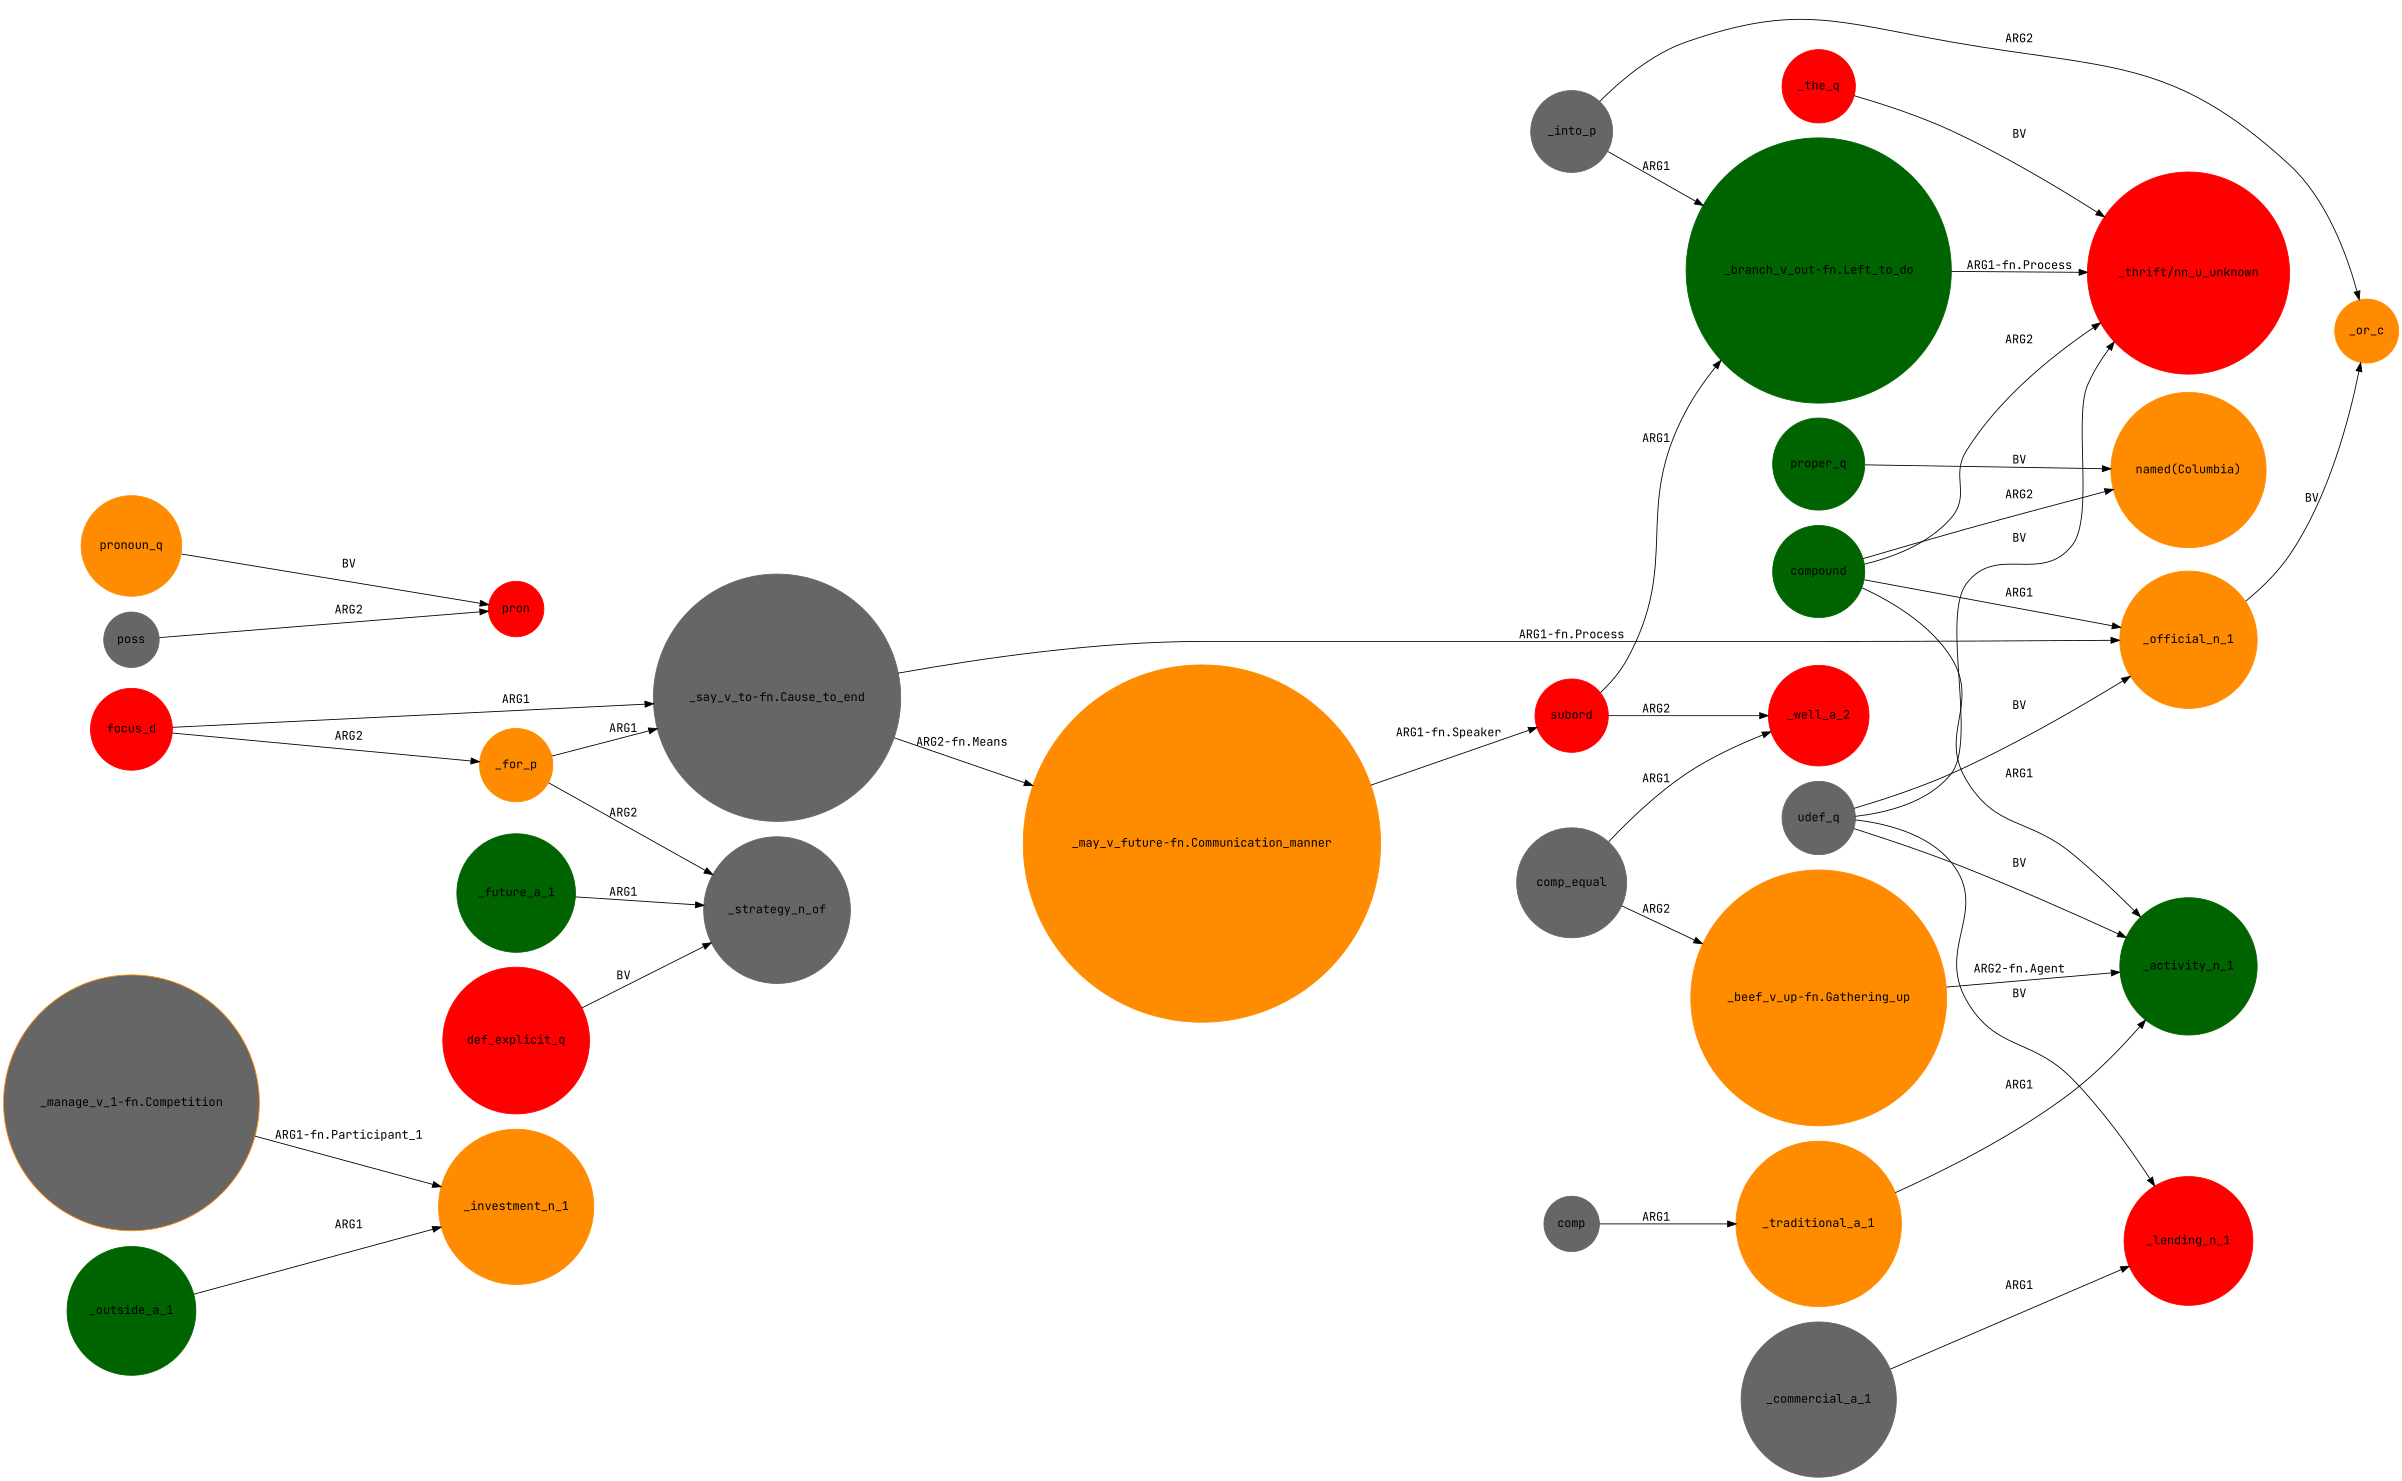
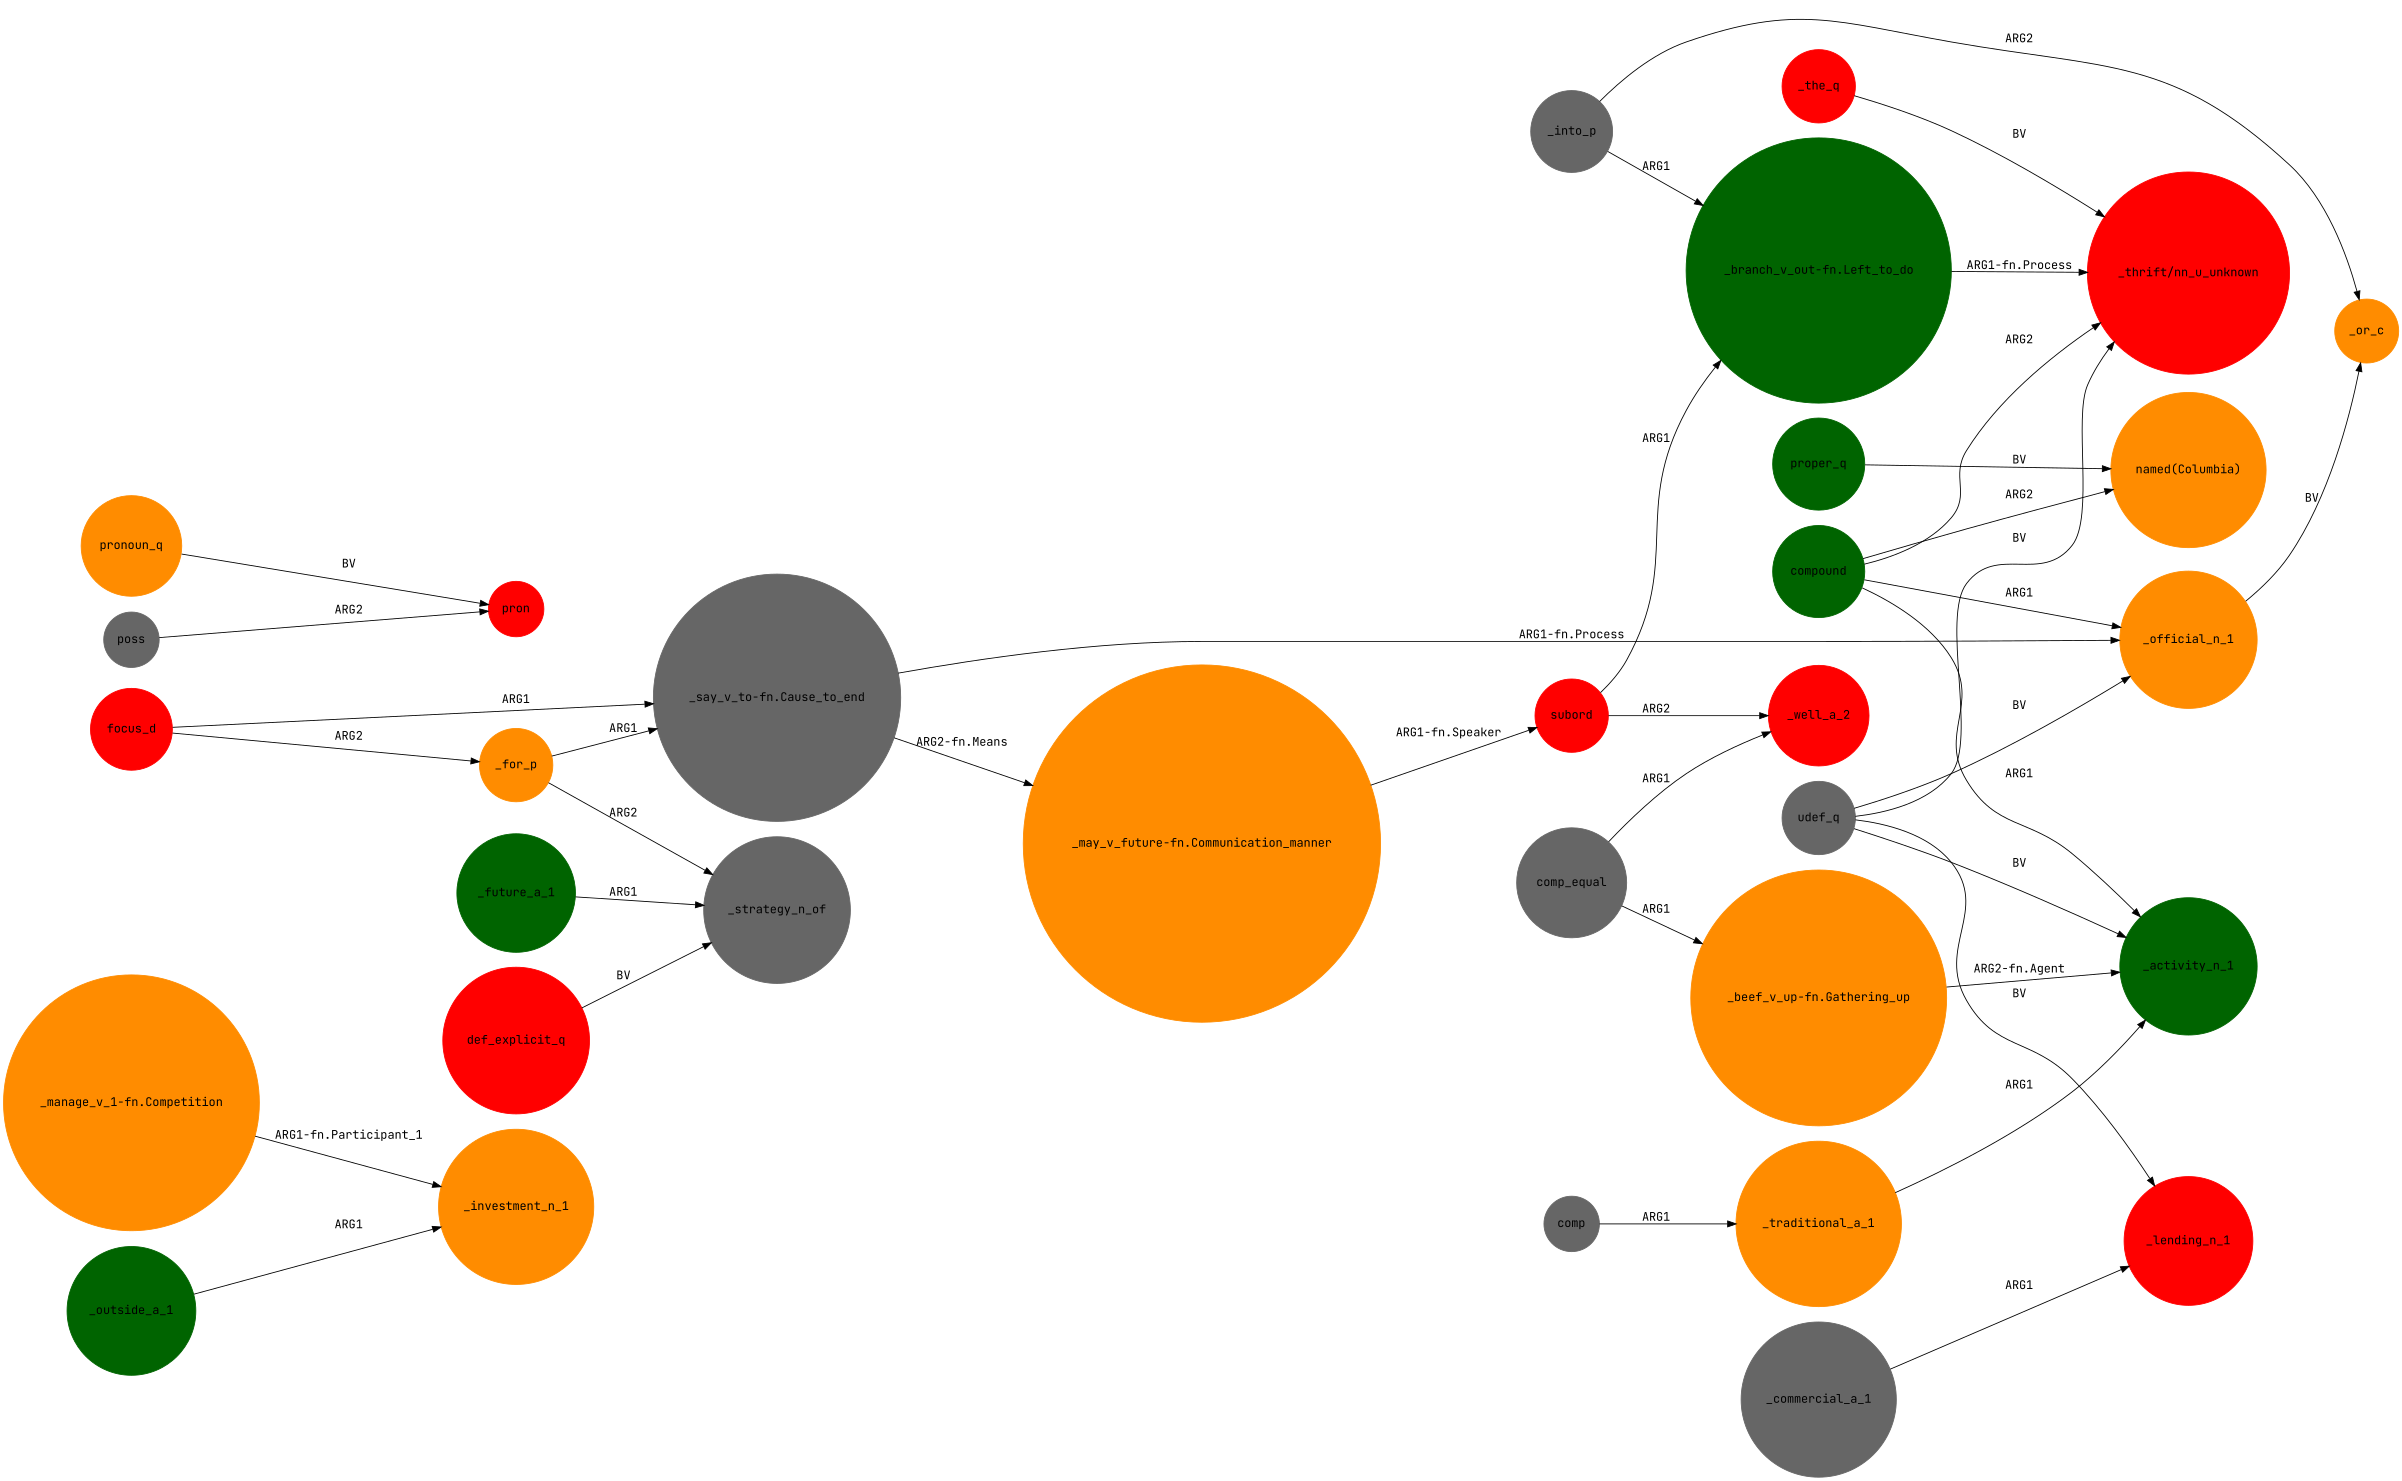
edge "comp_equal" -> "_beef_v_up-fn.Gathering_up": label "ARG2" -> "ARG1"
node "_manage_v_1-fn.Competition": fillcolor gray40 -> darkorange
